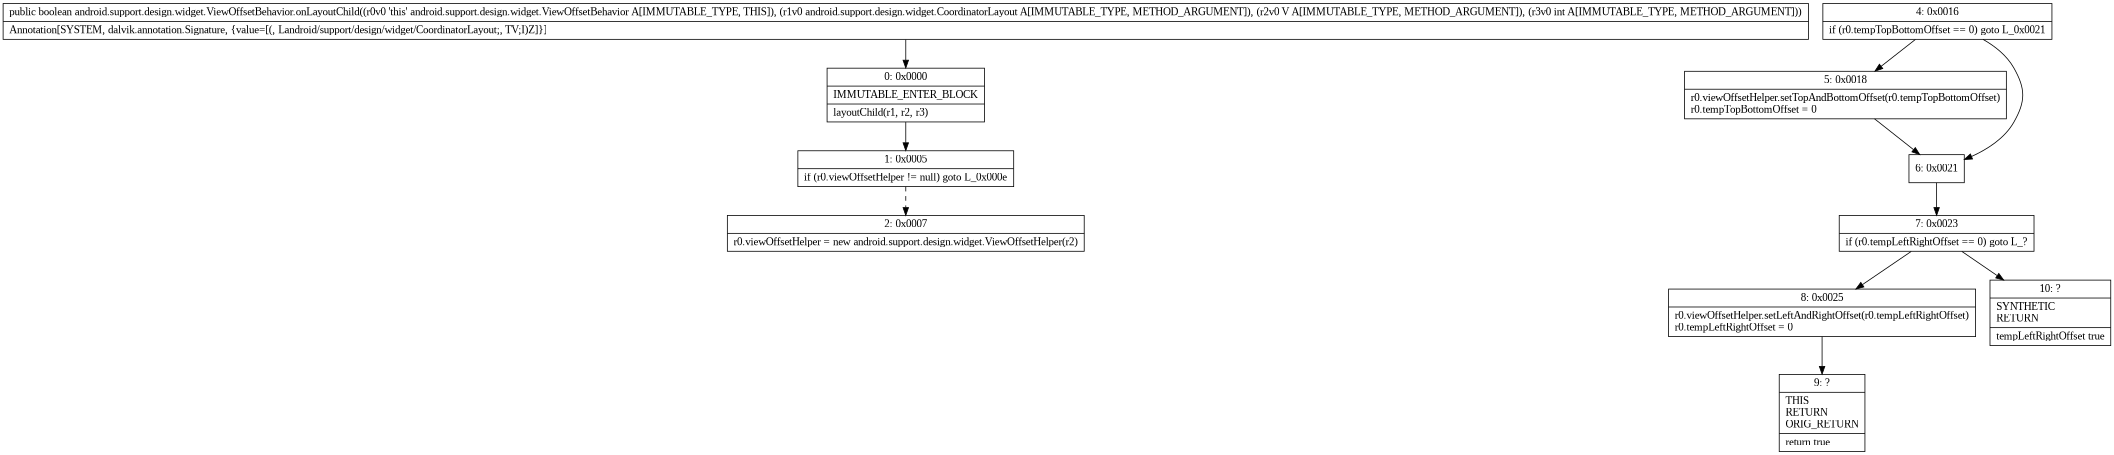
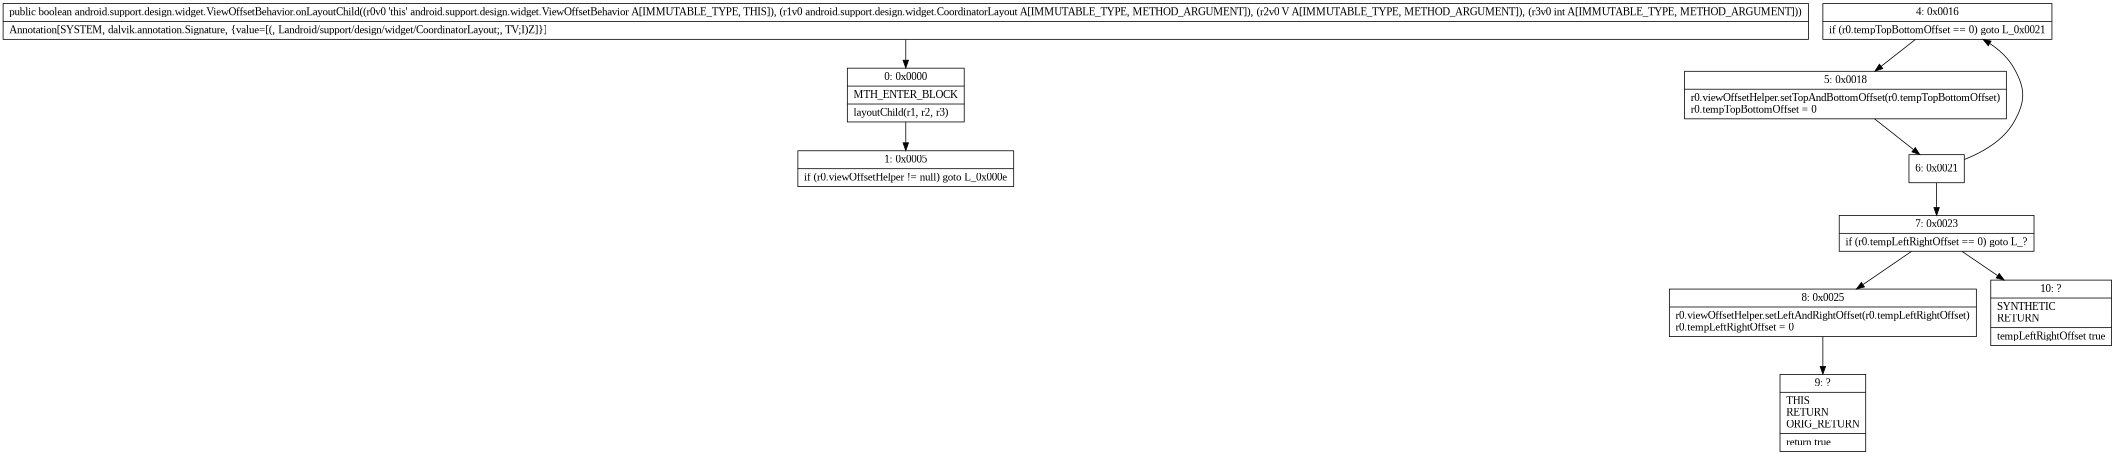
node "0: 0x0000": text "IMMUTABLE_ENTER_BLOCK" -> "MTH_ENTER_BLOCK"
edge "4: 0x0016" -> "6: 0x0021": reversed
node "2: 0x0007": removed
